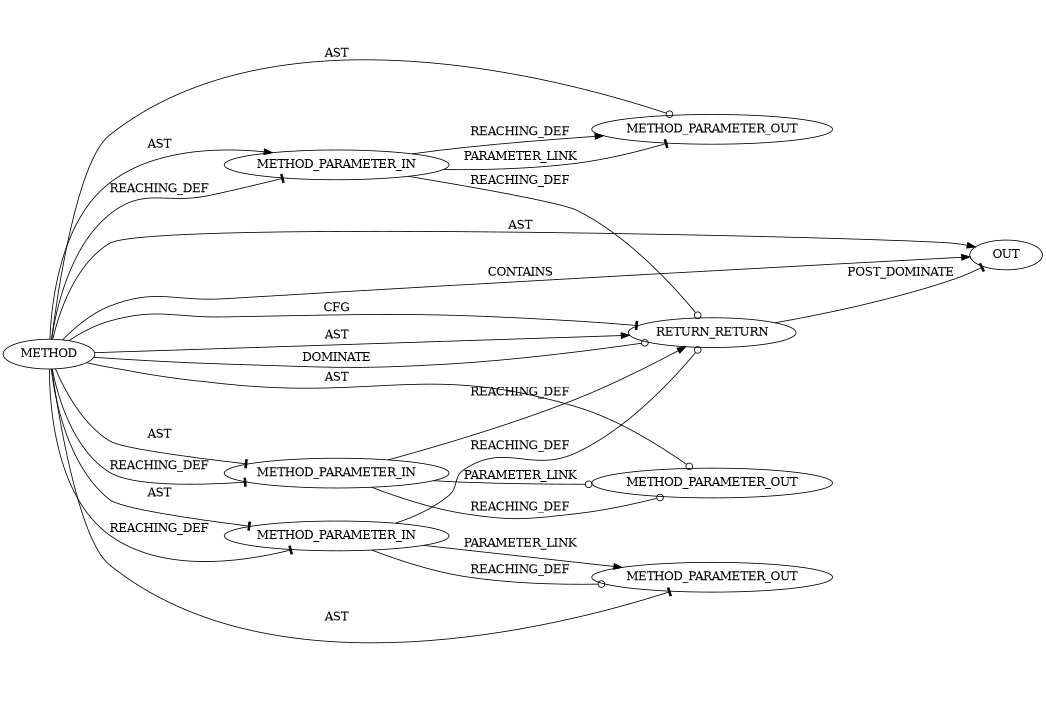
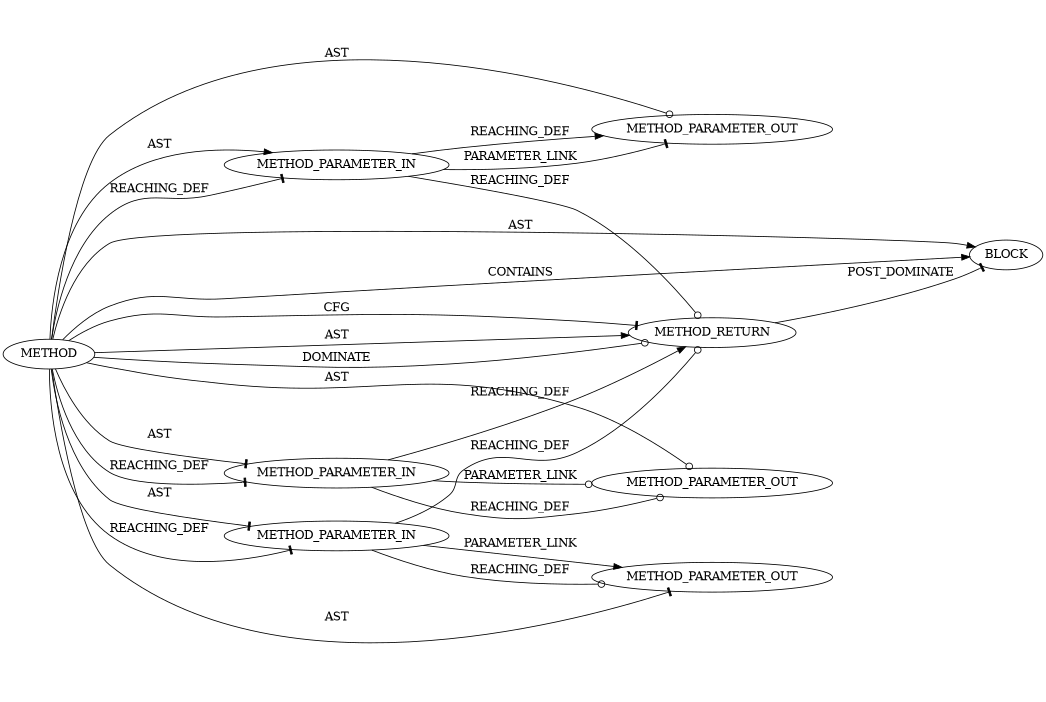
node "OUT": label "OUT" -> "BLOCK"
node "RETURN_RETURN": label "RETURN_RETURN" -> "METHOD_RETURN"
